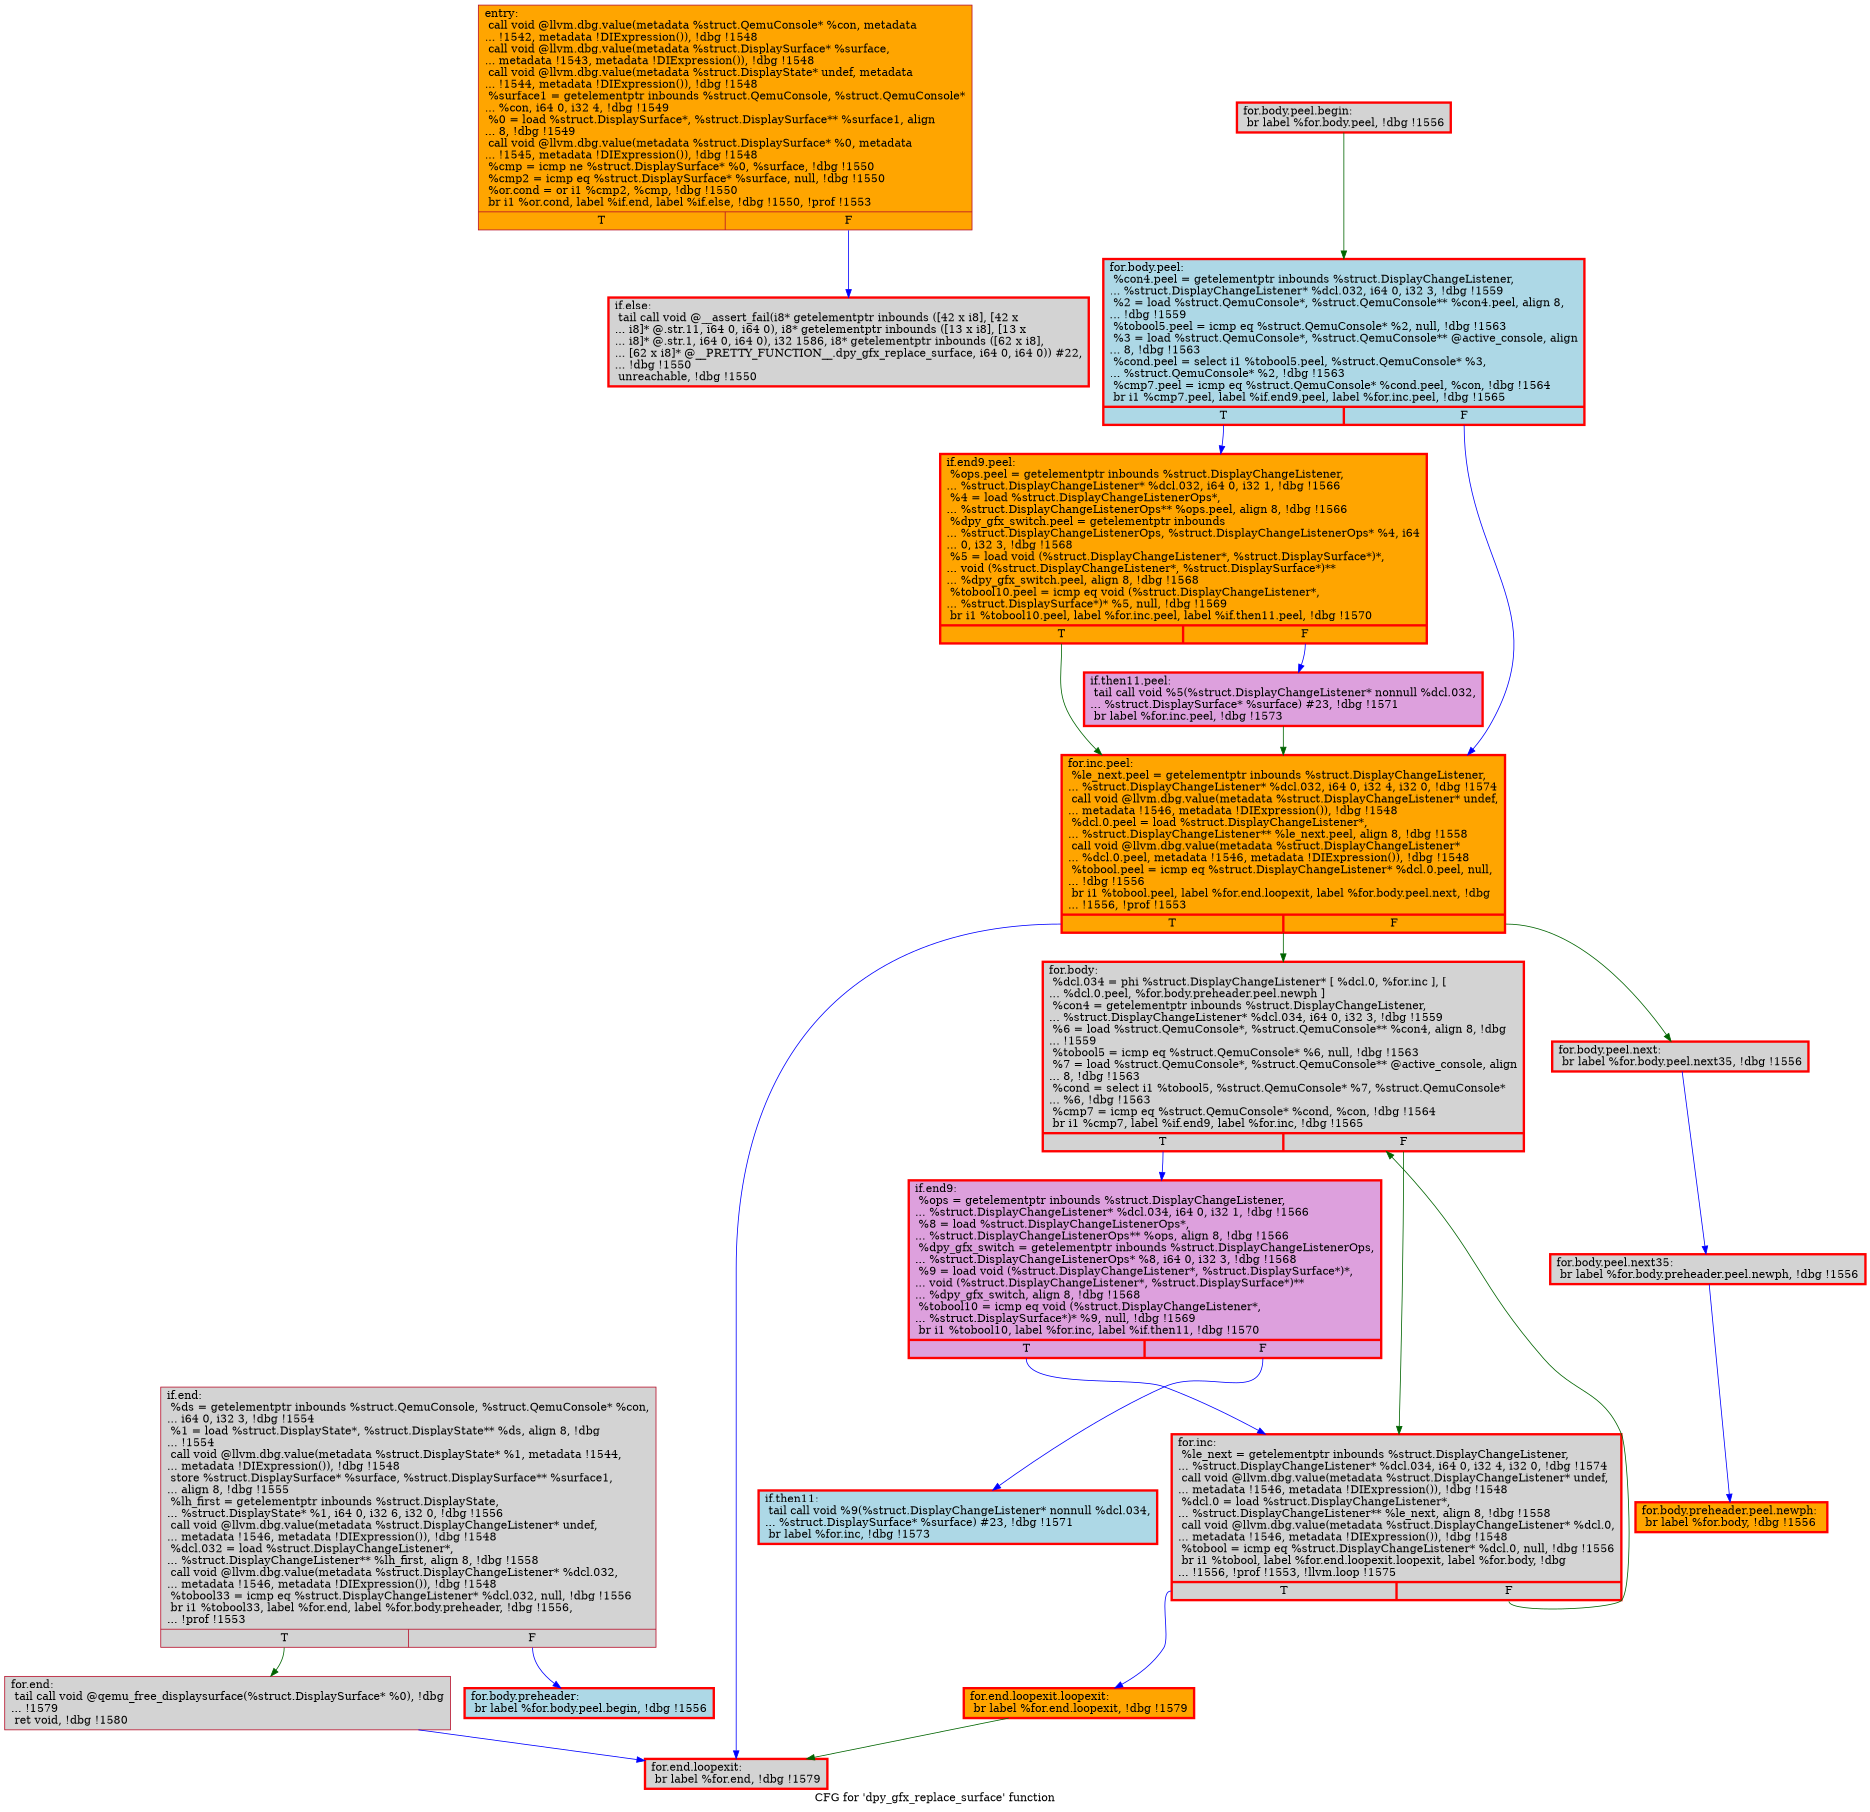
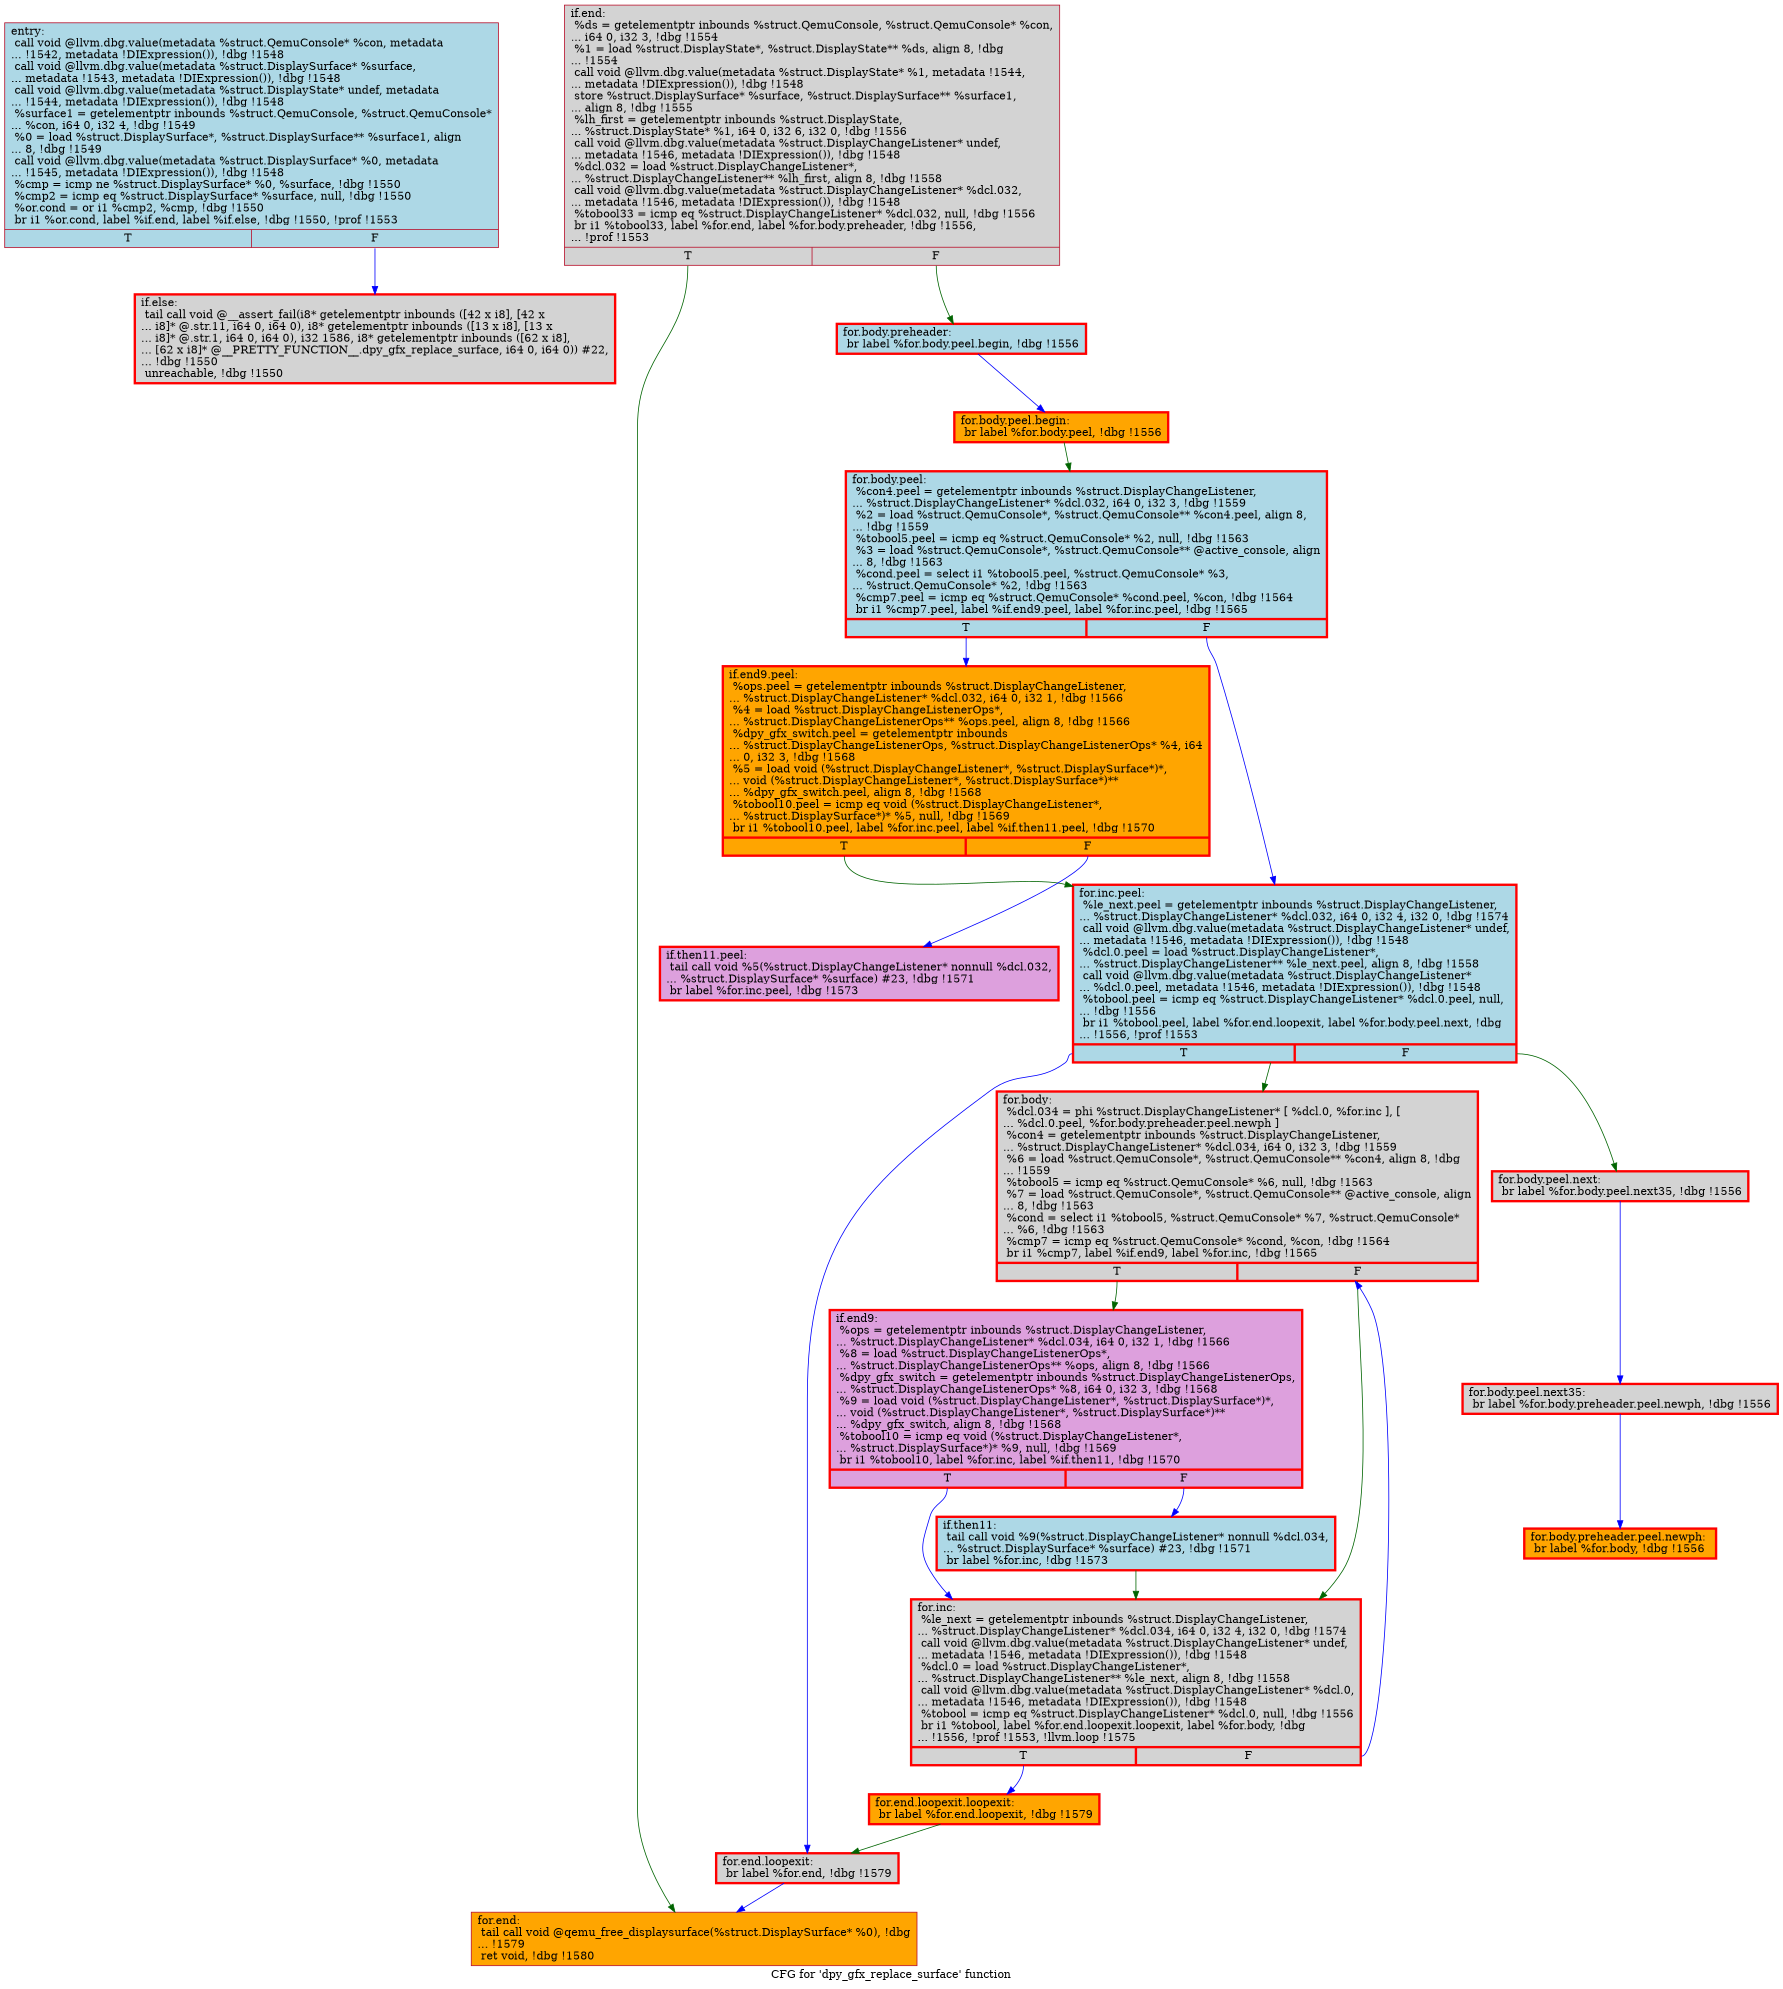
node "entry:": fillcolor orange -> lightblue
node "for.body.peel.begin:": fillcolor lightgrey -> orange
edge "for.body.preheader:" -> "for.body.peel.begin:": added
edge "if.then11.peel:" -> "for.inc.peel:": removed
node "for.inc.peel:": fillcolor orange -> lightblue
edge "for.body:" -> "if.end9:": color blue -> darkgreen
edge "for.inc:" -> "for.body:": color darkgreen -> blue
edge "if.then11:" -> "for.inc:": added
edge "if.end:" -> "for.body.preheader:": color blue -> darkgreen
node "for.end:": fillcolor lightgrey -> orange
edge "for.end:" -> "for.end.loopexit:": reversed
